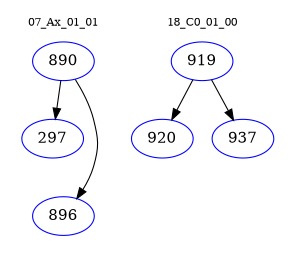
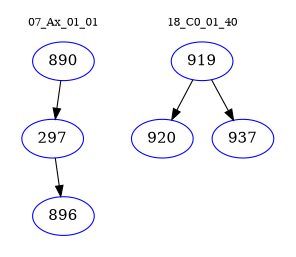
cluster "18_C0_01_00": label "18_C0_01_00" -> "18_C0_01_40"
edge "890" -> "896": now "297" -> "896"
